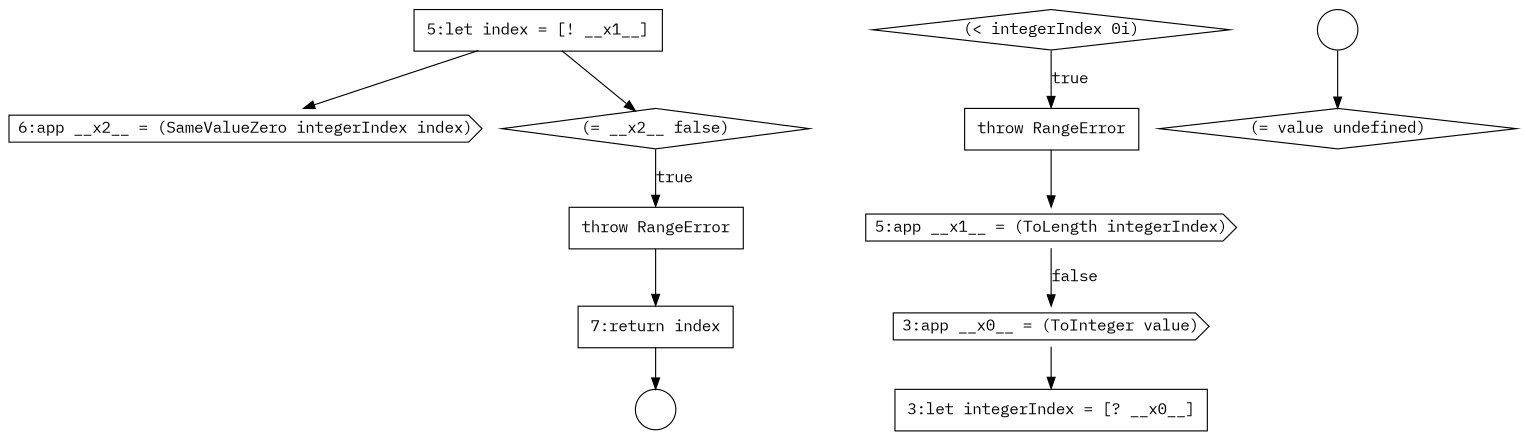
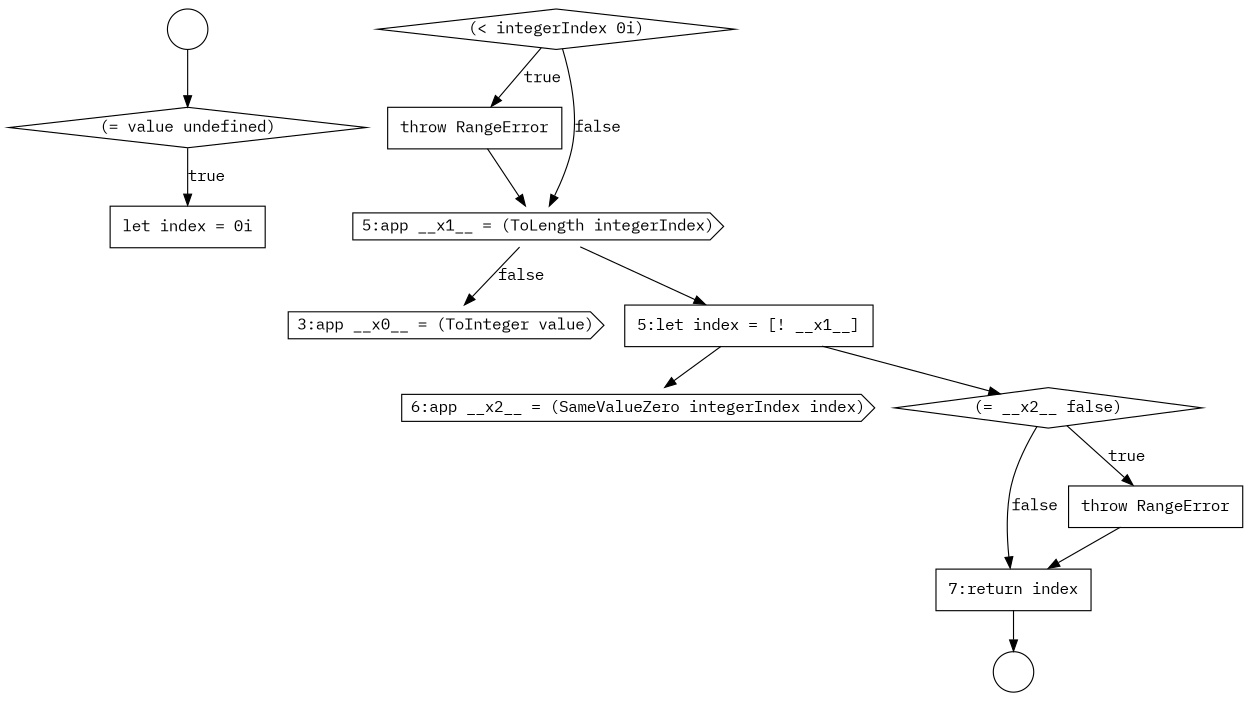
edge "(< integerIndex 0i)" -> "5:app __x1__ = (ToLength integerIndex)": added, label "false"
node "let index = 0i": added
edge "5:app __x1__ = (ToLength integerIndex)" -> "5:let index = [! __x1__]": added
node "3:let integerIndex = [? __x0__]": removed
edge "(= __x2__ false)" -> "7:return index": added, label "false"
